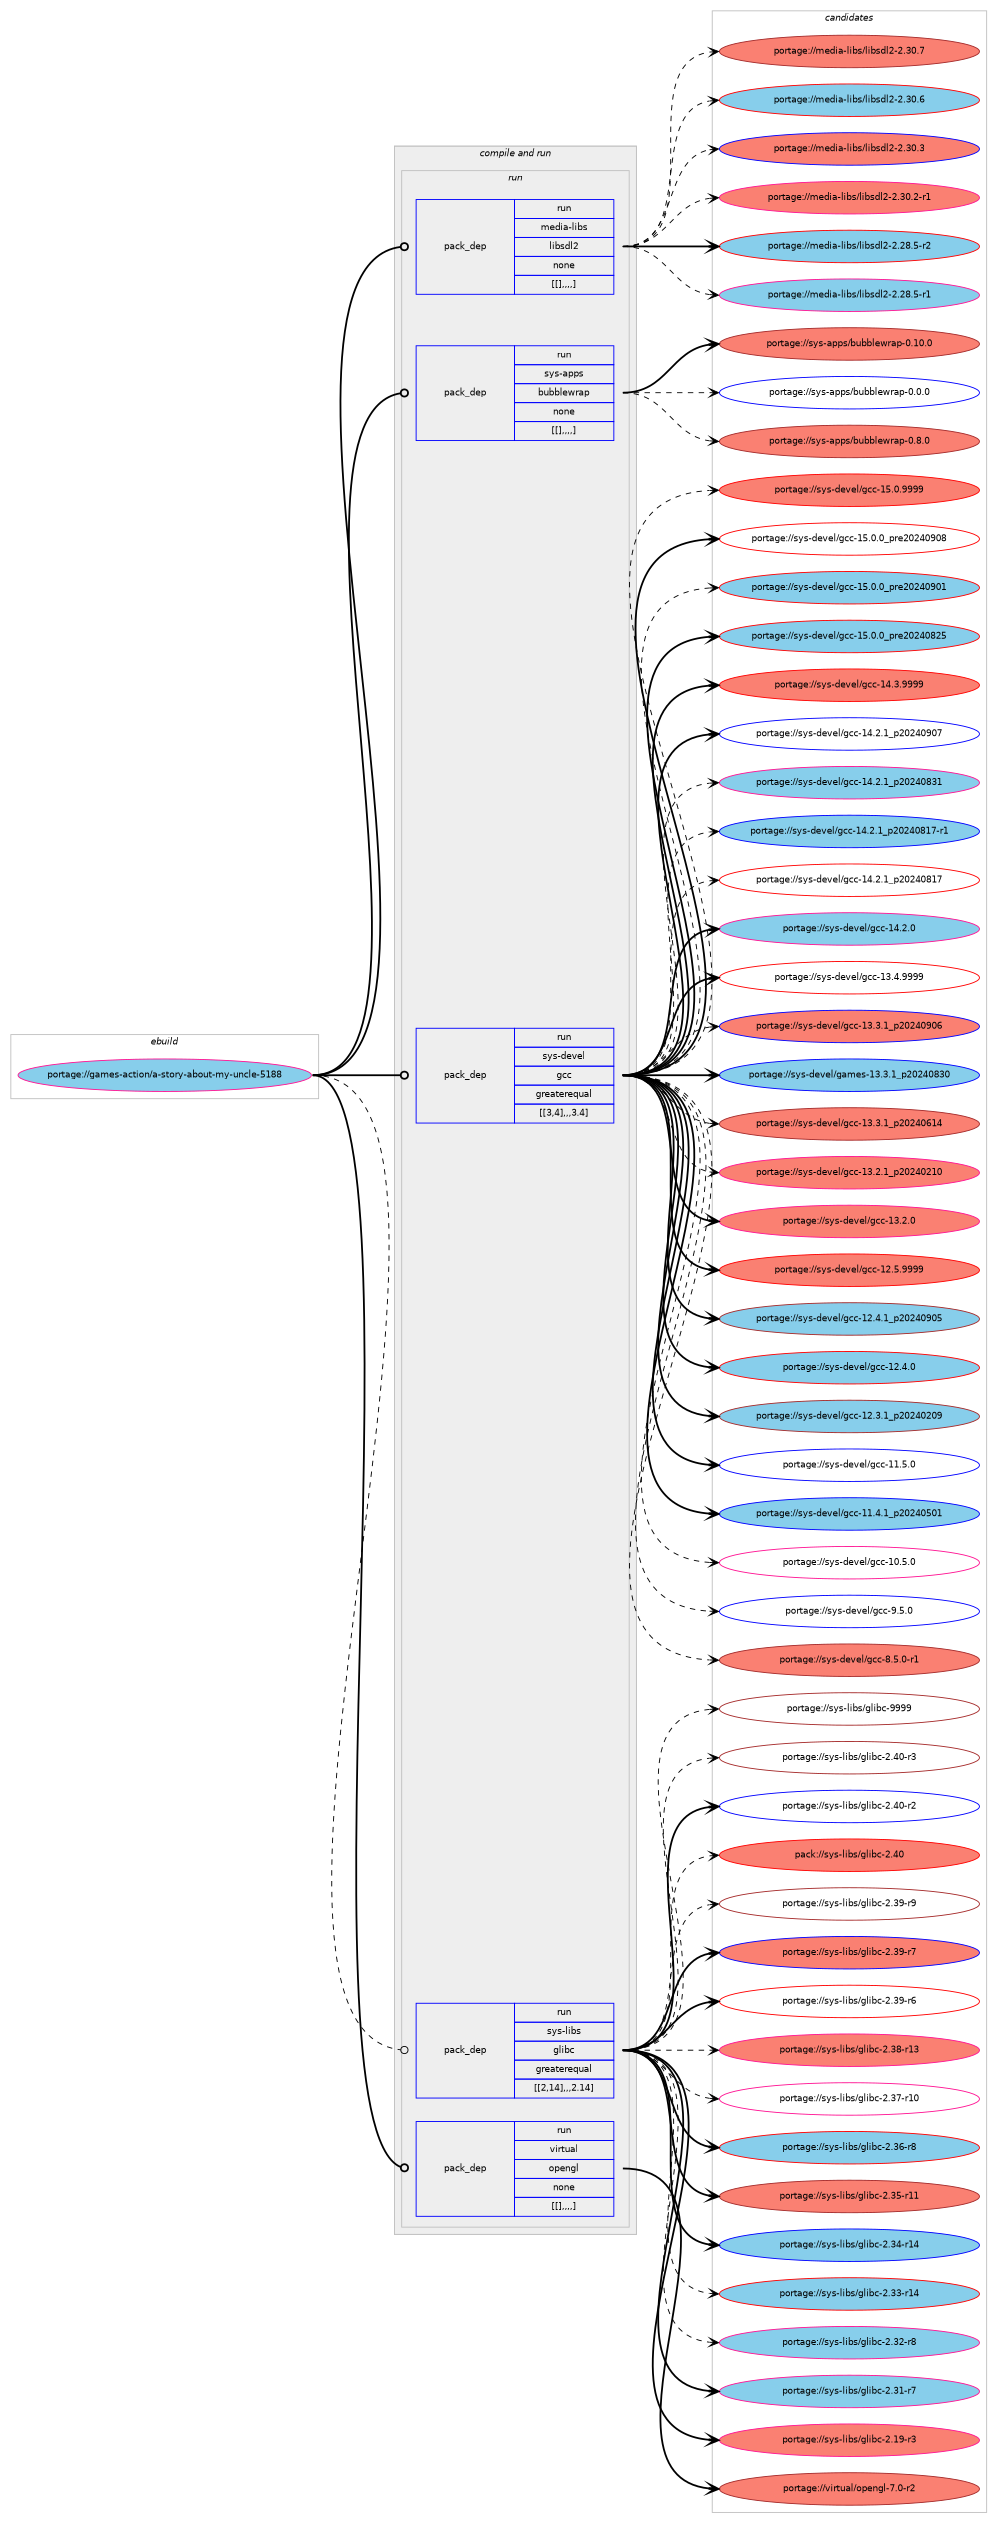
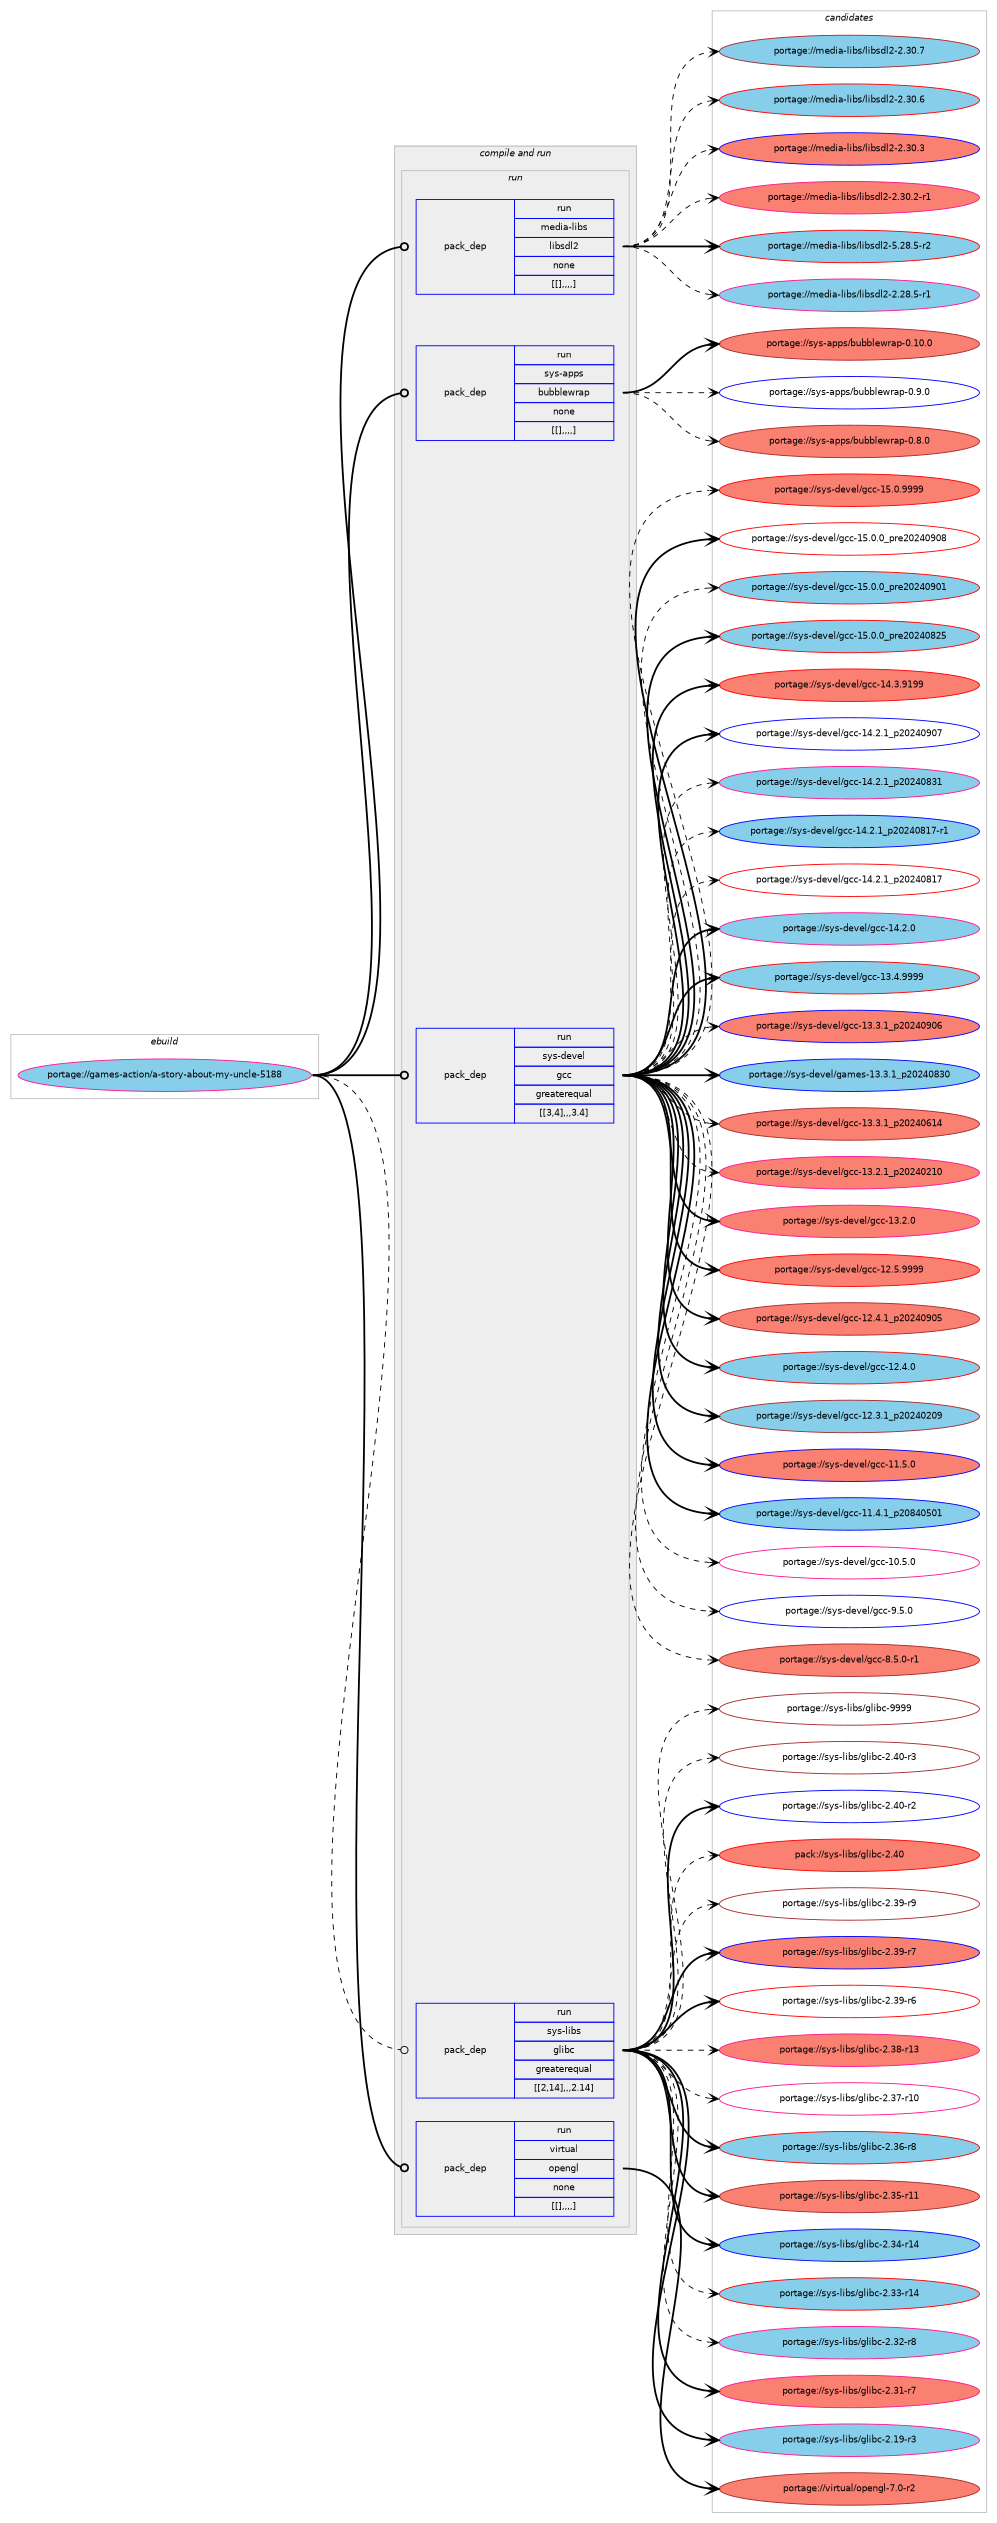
node "portage://media-libs/libsdl2-2.30.7": fillcolor salmon -> skyblue
node "portage://media-libs/libsdl2-2.28.5-r2": label "portage://media-libs/libsdl2-2.28.5-r2" -> "portage://media-libs/libsdl2-5.28.5-r2"
node "portage://sys-apps/bubblewrap-0.0.0": label "portage://sys-apps/bubblewrap-0.0.0" -> "portage://sys-apps/bubblewrap-0.9.0"
node "portage://sys-devel/gcc-14.3.9999": label "portage://sys-devel/gcc-14.3.9999" -> "portage://sys-devel/gcc-14.3.9199"
node "portage://sys-devel/gcc-13.4.9999": fillcolor white -> skyblue
node "portage://sys-devel/gcc-12.4.1_p20240905": fillcolor skyblue -> salmon
node "portage://sys-devel/gcc-11.5.0": fillcolor white -> salmon
node "portage://sys-devel/gcc-11.4.1_p20240501": label "portage://sys-devel/gcc-11.4.1_p20240501" -> "portage://sys-devel/gcc-11.4.1_p20840501"
node "portage://sys-libs/glibc-2.31-r7": fillcolor skyblue -> salmon
node "portage://sys-libs/glibc-2.19-r3": fillcolor salmon -> skyblue
